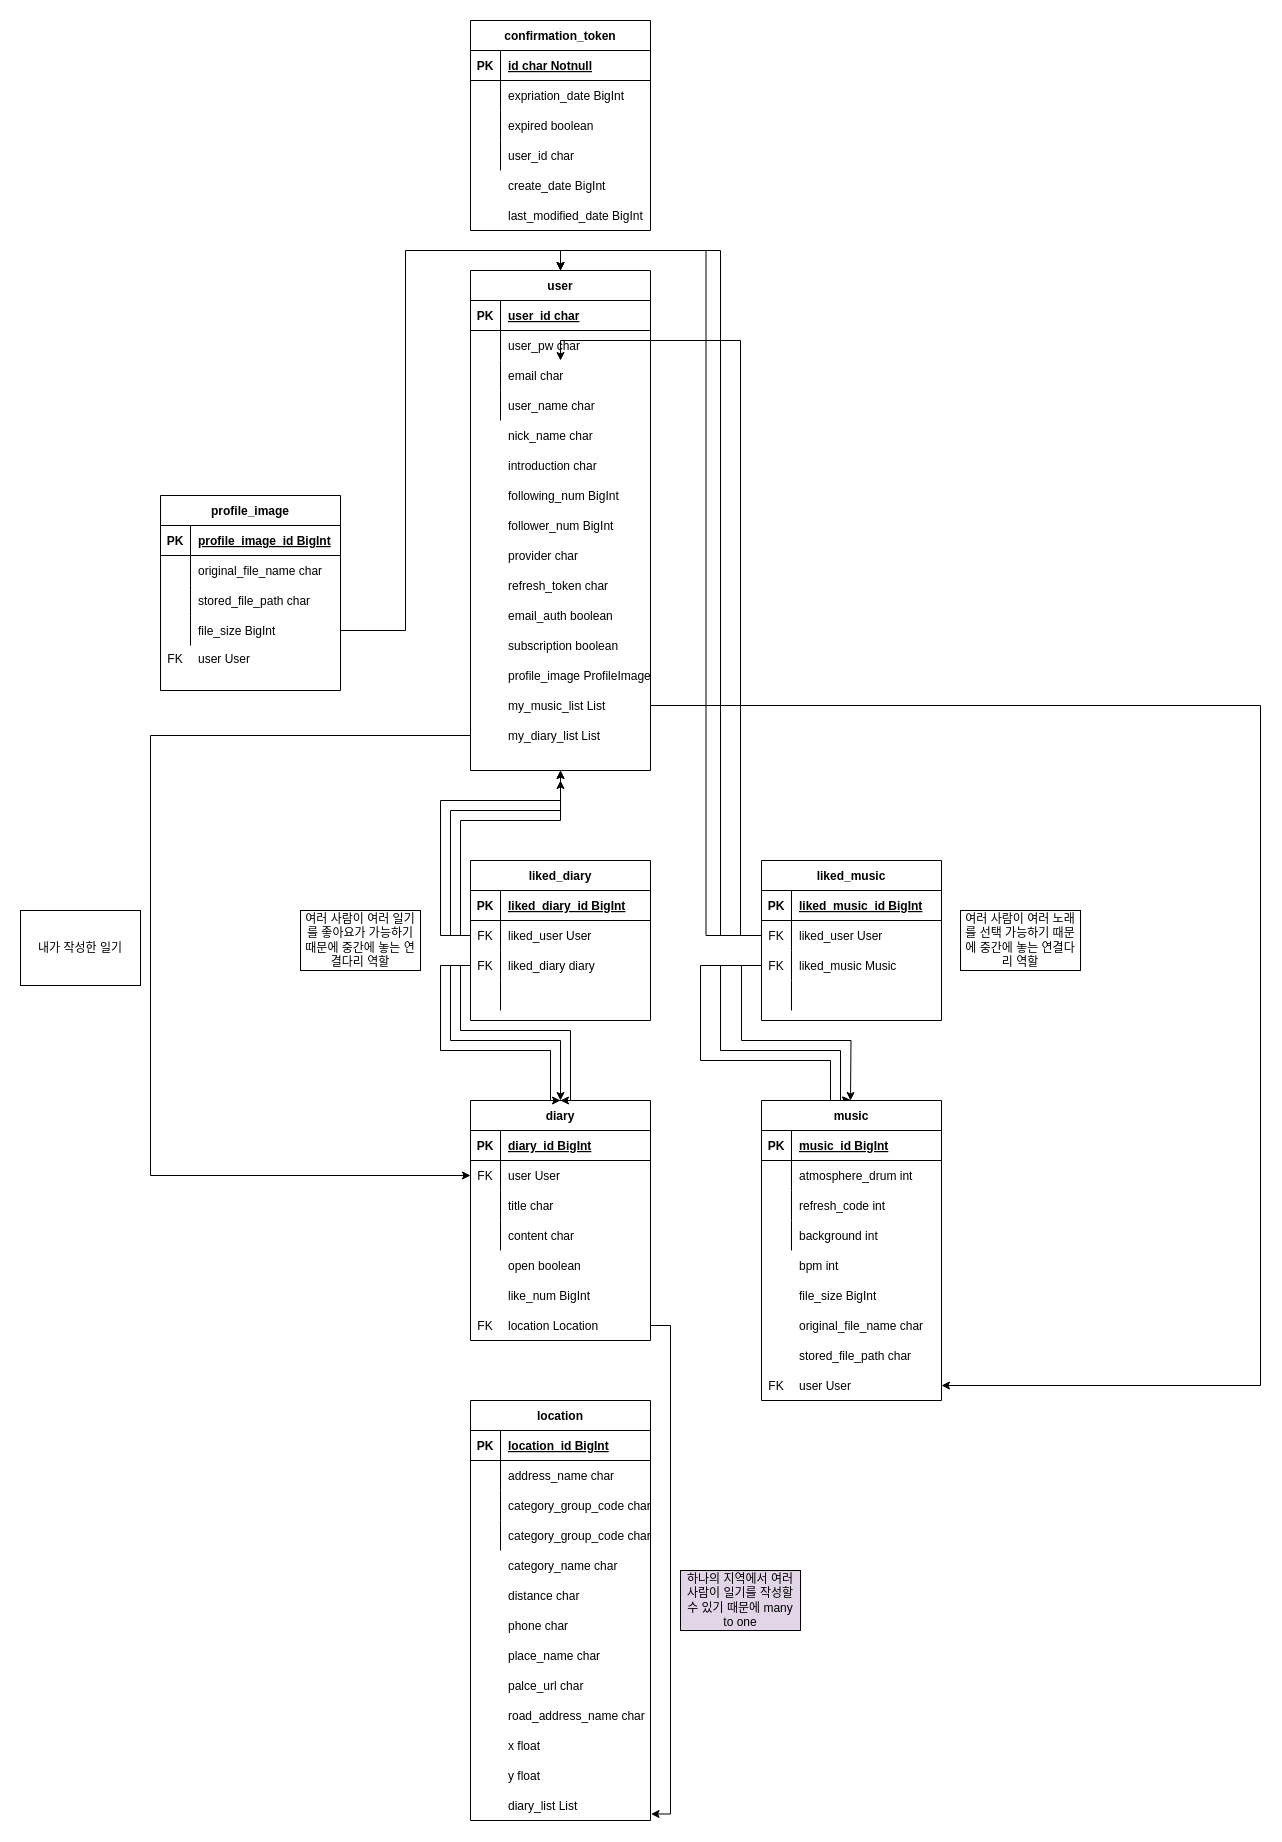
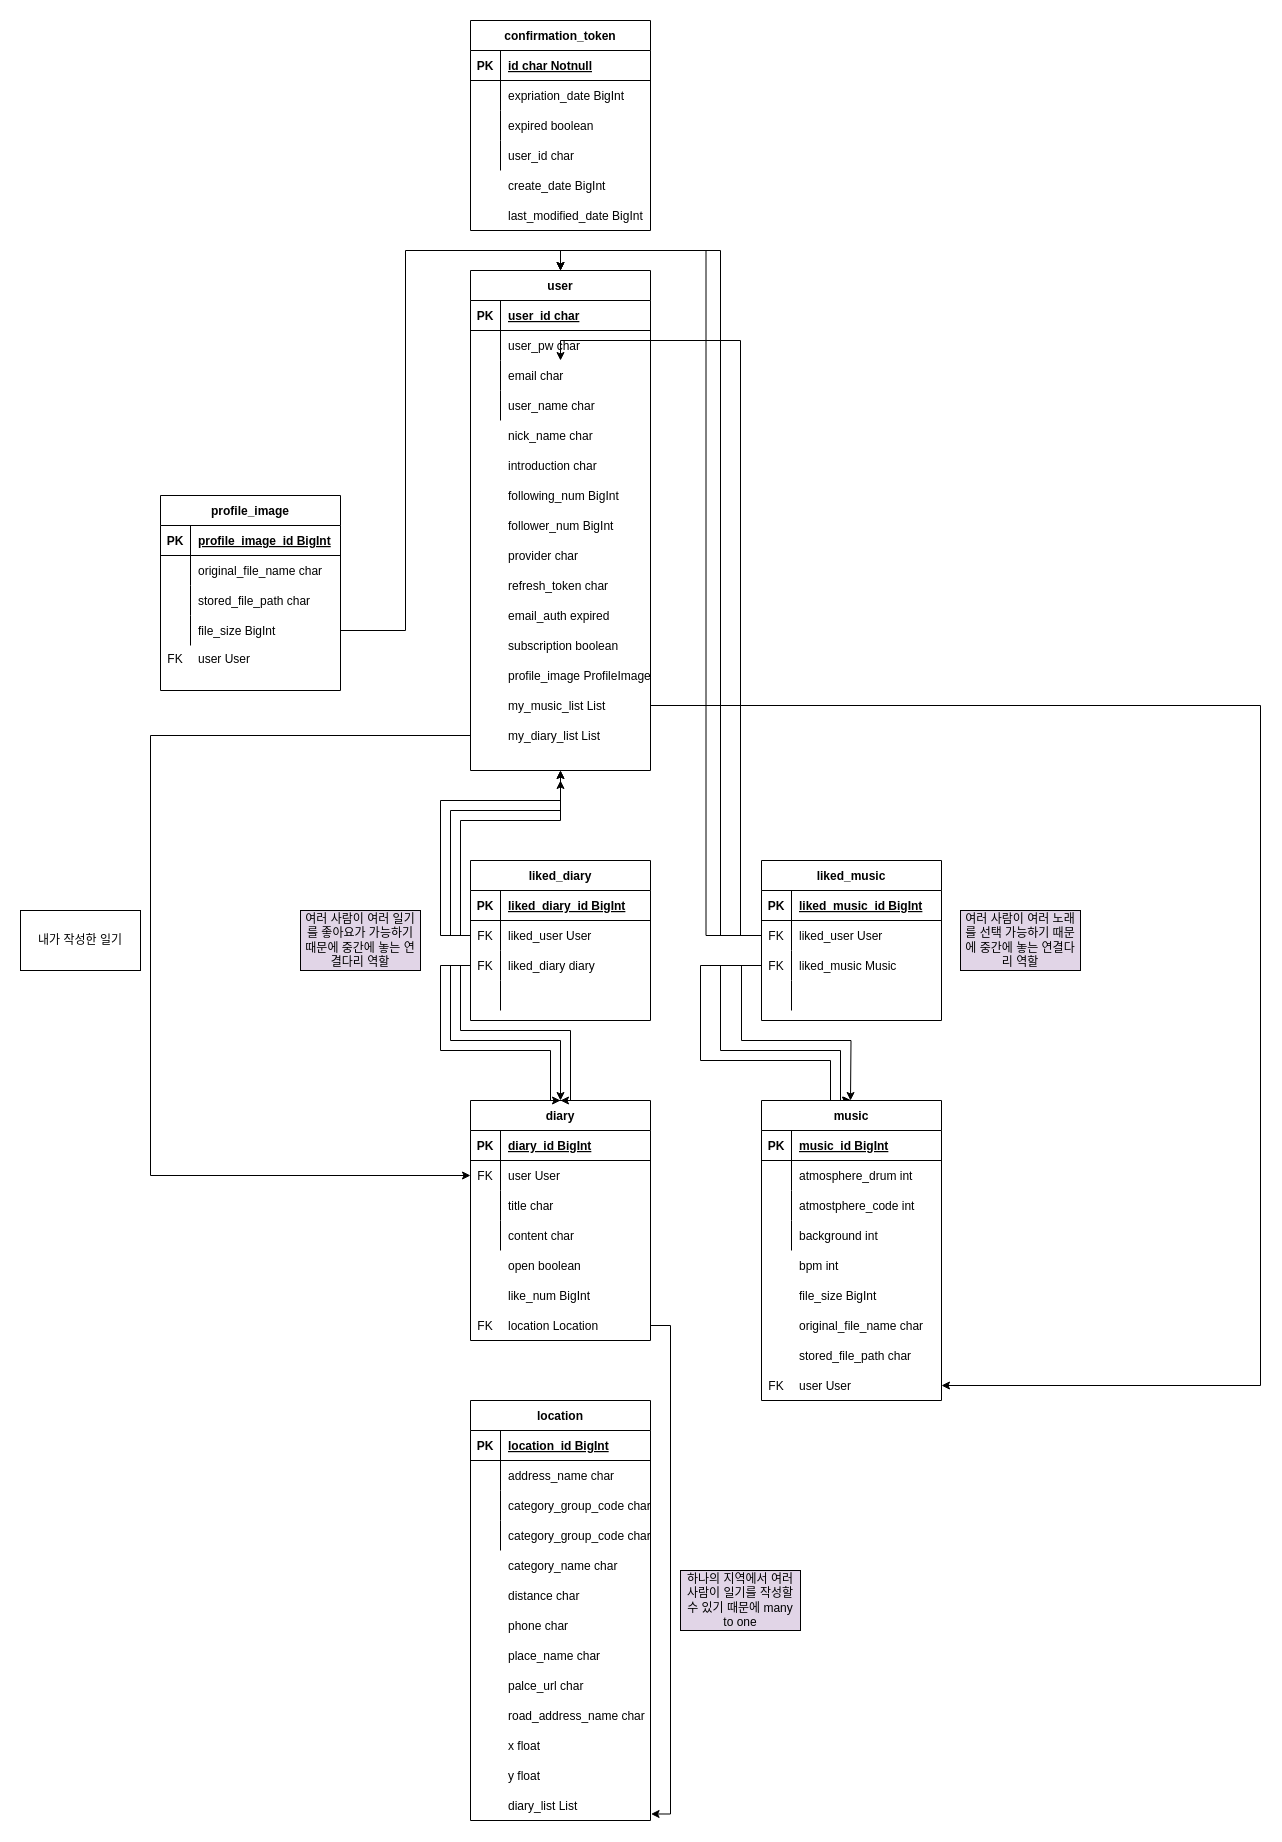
node "email_auth boolean": label "email_auth boolean" -> "email_auth expired"
node "여러 사람이 여러 일기를 좋아요가 가능하기 때문에 중간에 놓는 연결다리 역할": fillcolor #ffffff -> #e1d5e7
node "여러 사람이 여러 노래를 선택 가능하기 때문에 중간에 놓는 연결다리 역할": fillcolor #ffffff -> #e1d5e7
node "내가 작성한 일기": size 120x75 -> 120x60
node "refresh_code int": label "refresh_code int" -> "atmostphere_code int"
